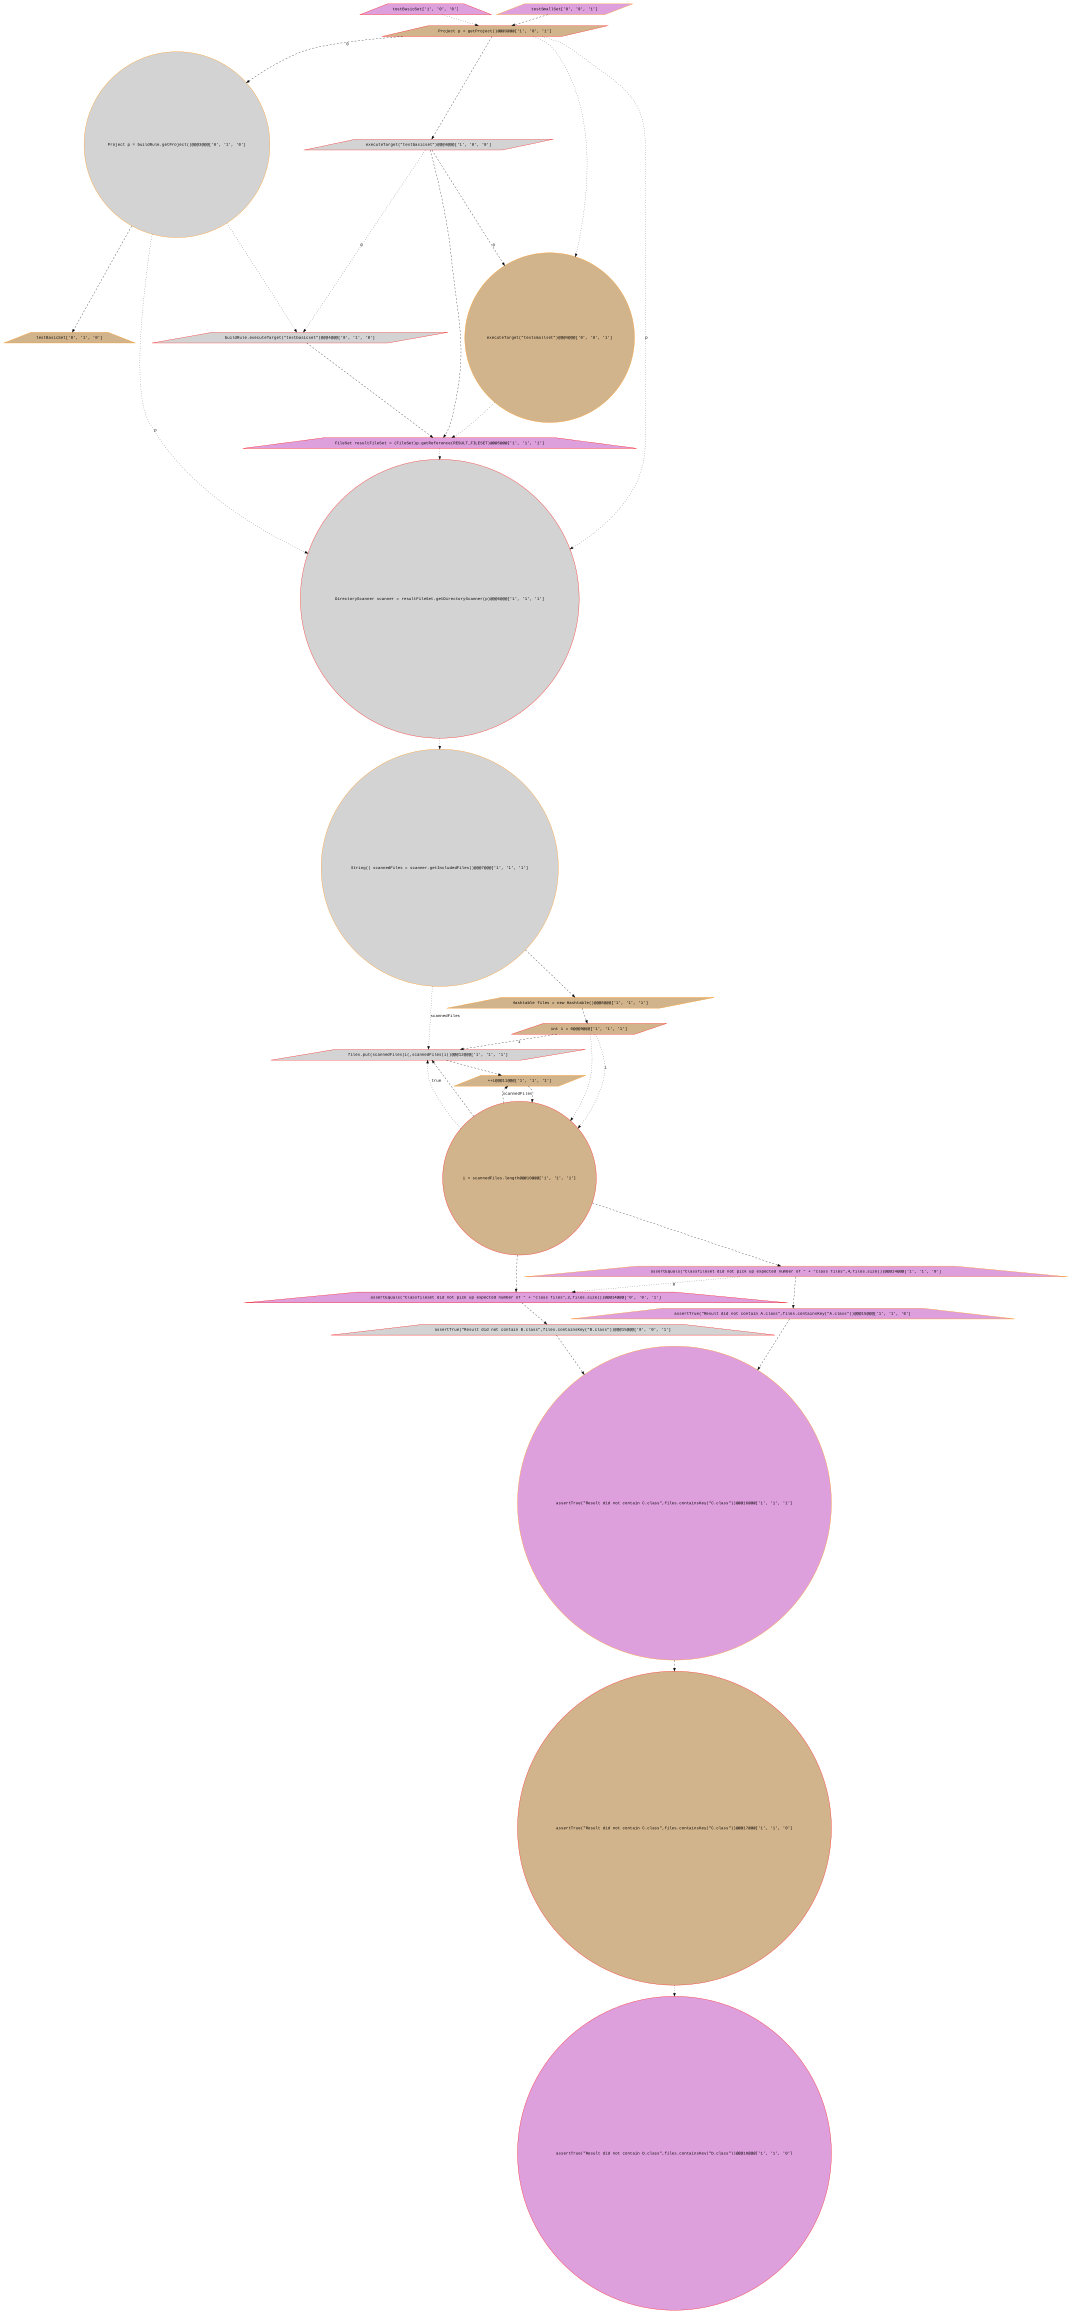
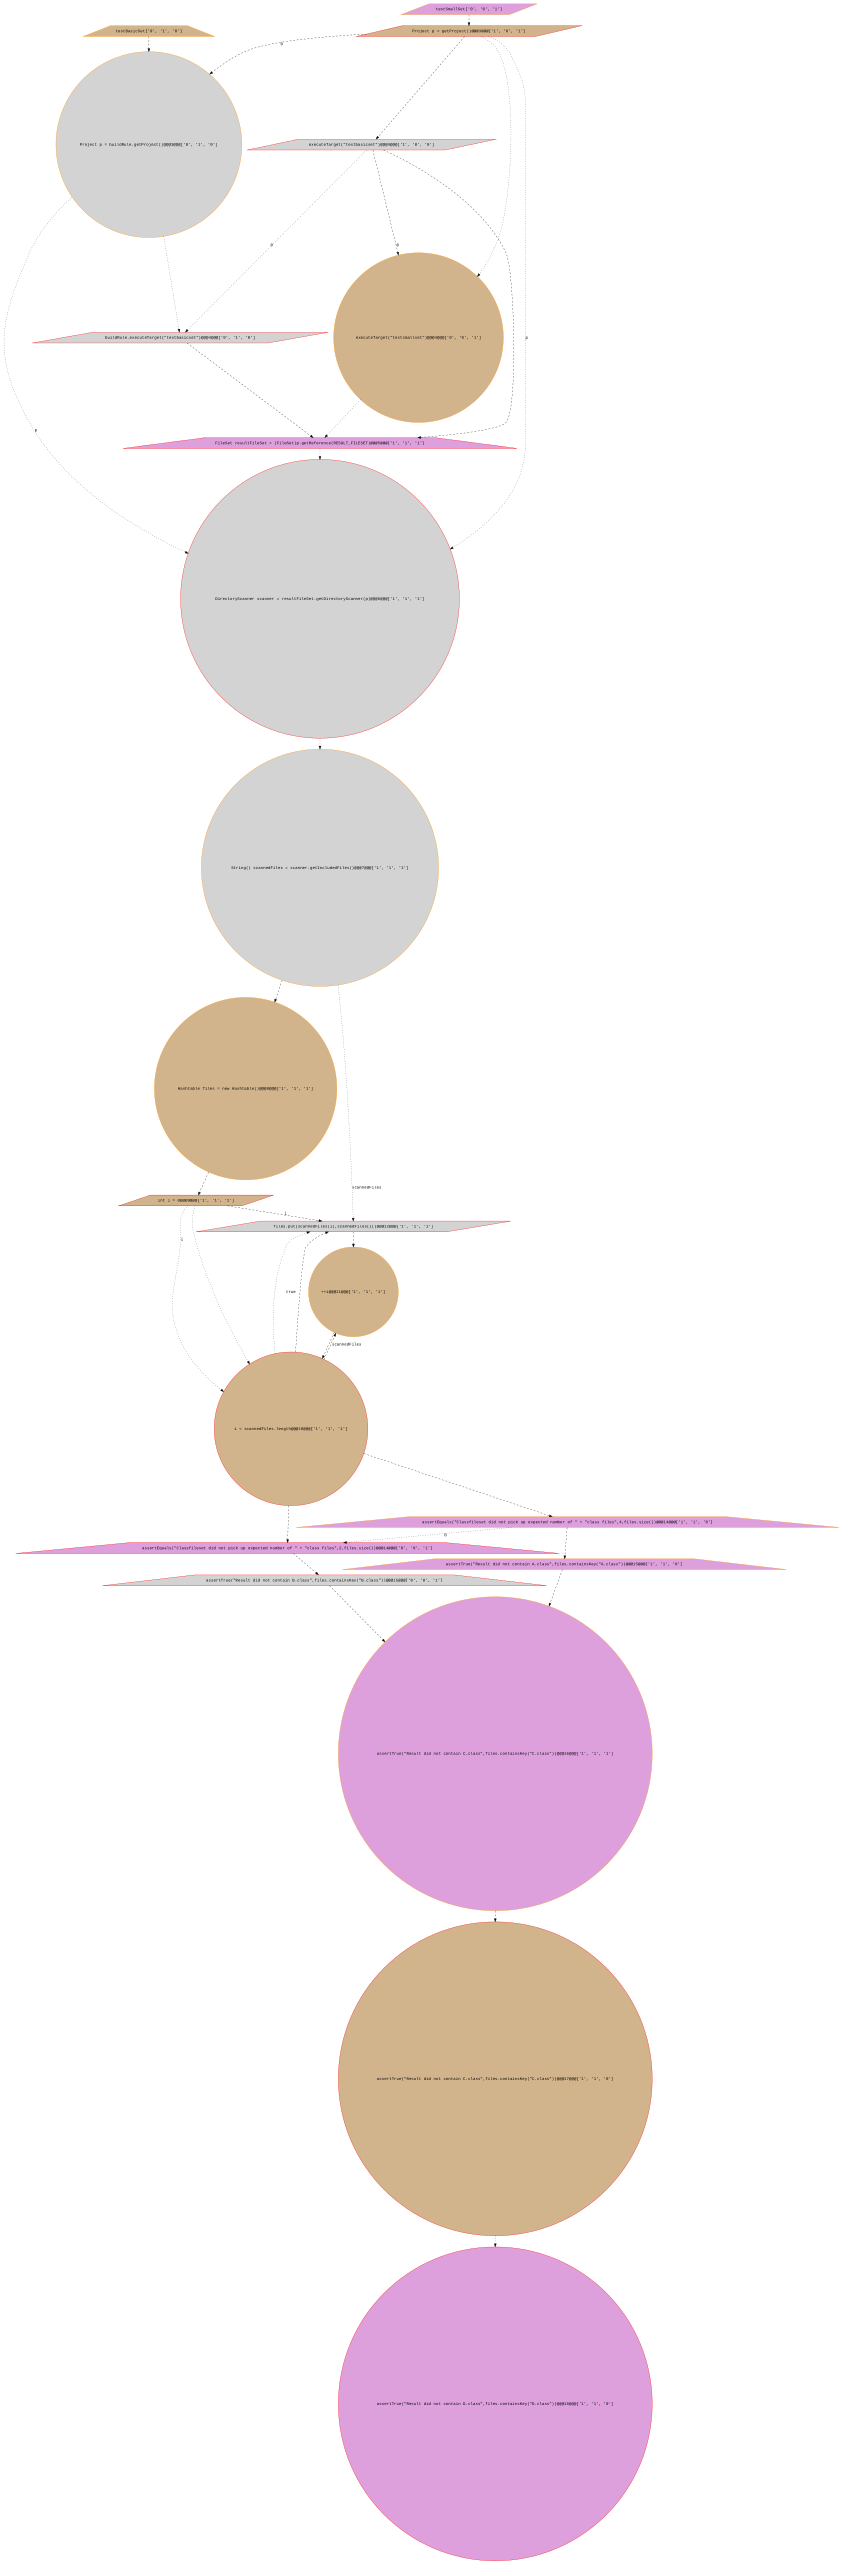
node "testBasicSet['1', '0', '0']": removed
edge "Project p = buildRule.getProject()@@@3@@@['0', '1', '0']" -> "testBasicSet['0', '1', '0']": reversed
node "Hashtable files = new Hashtable()@@@8@@@['1', '1', '1']": shape parallelogram -> circle
node "++i@@@11@@@['1', '1', '1']": shape parallelogram -> circle
